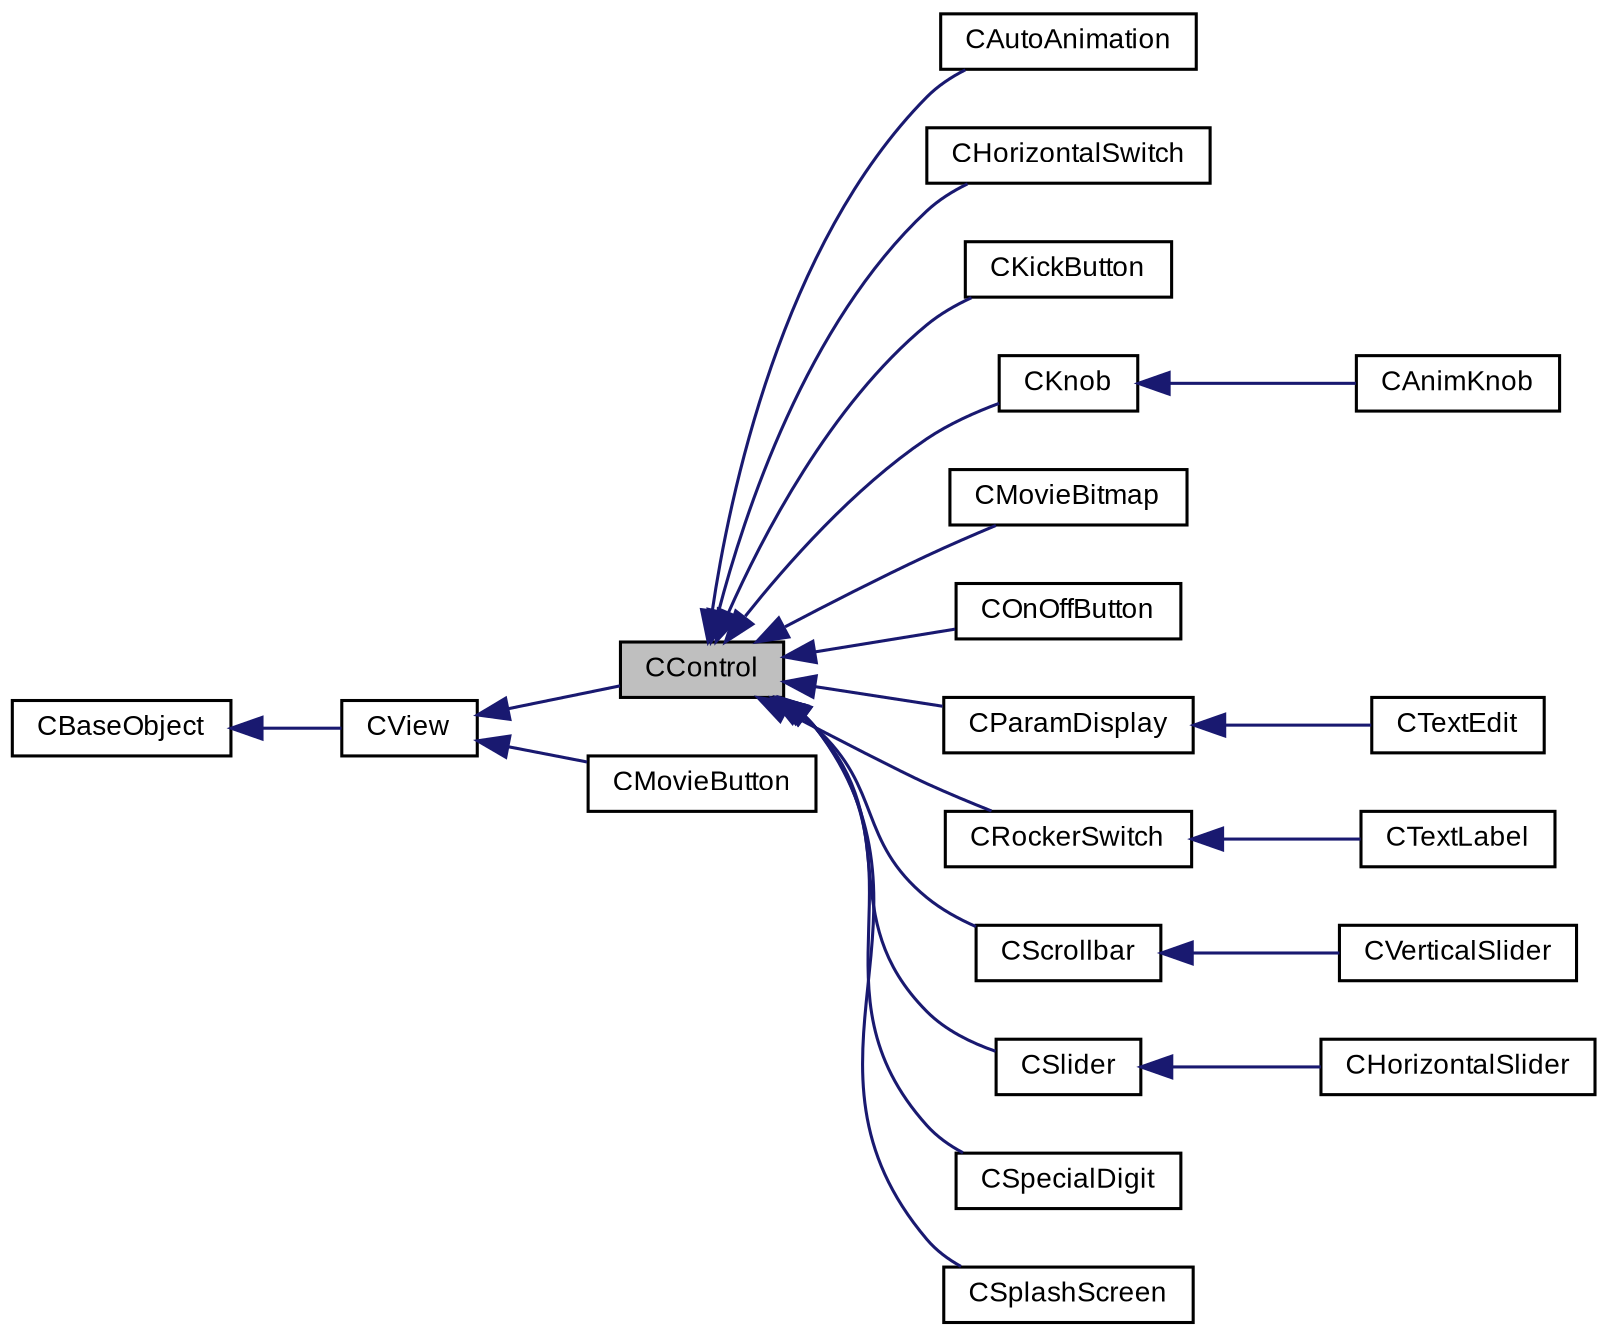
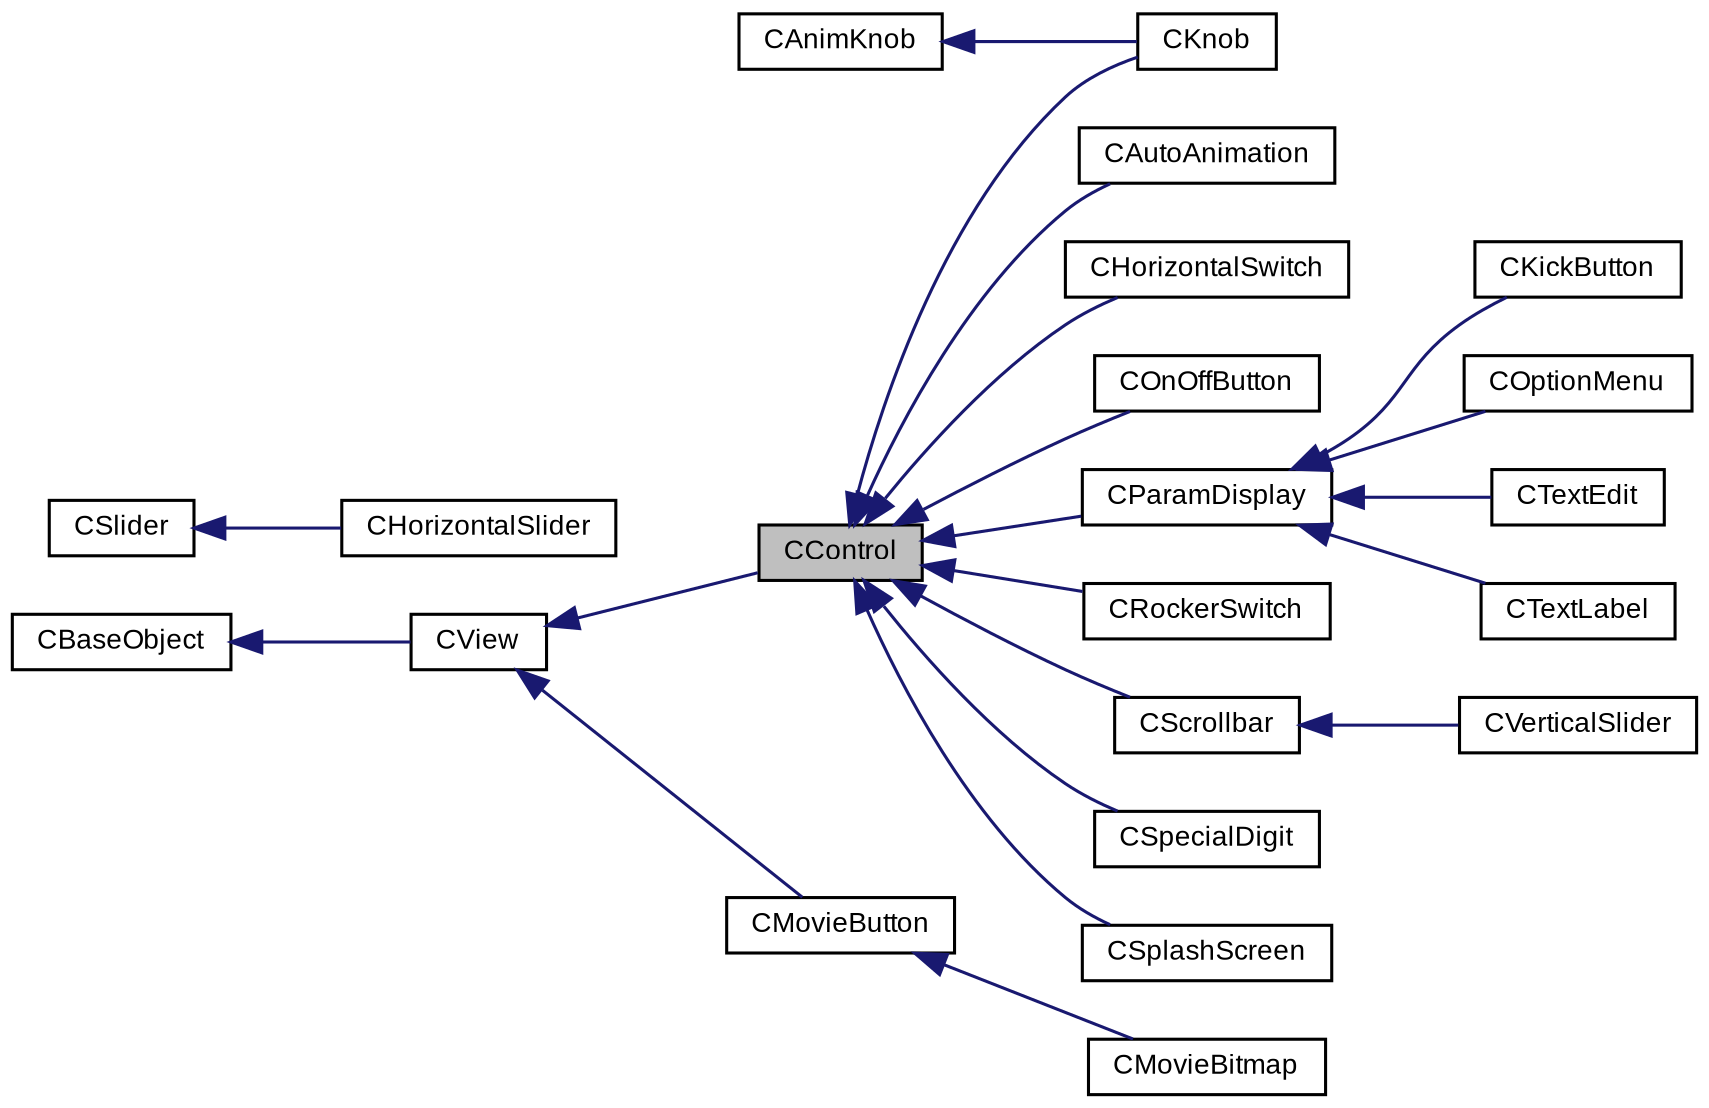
edge "CAnimKnob" -> "CKnob": reversed
node "COptionMenu": added
edge "CKickButton" -> "CControl": now "CKickButton" -> "CParamDisplay"
edge "CMovieBitmap" -> "CControl": now "CMovieBitmap" -> "CMovieButton"
edge "CTextLabel" -> "CRockerSwitch": now "CTextLabel" -> "CParamDisplay"
edge "CSlider" -> "CControl": removed
